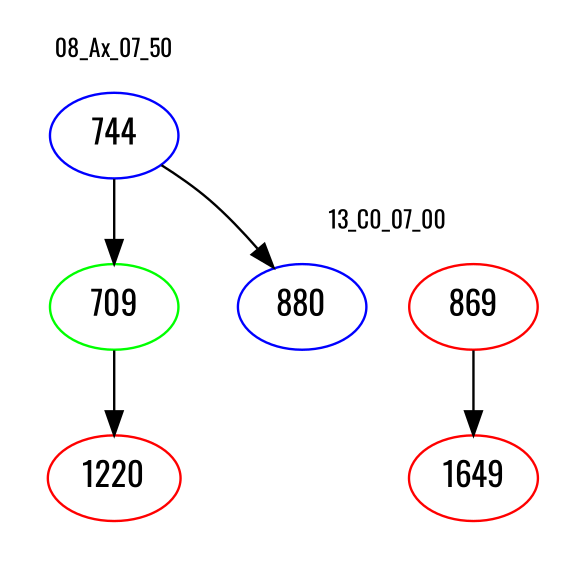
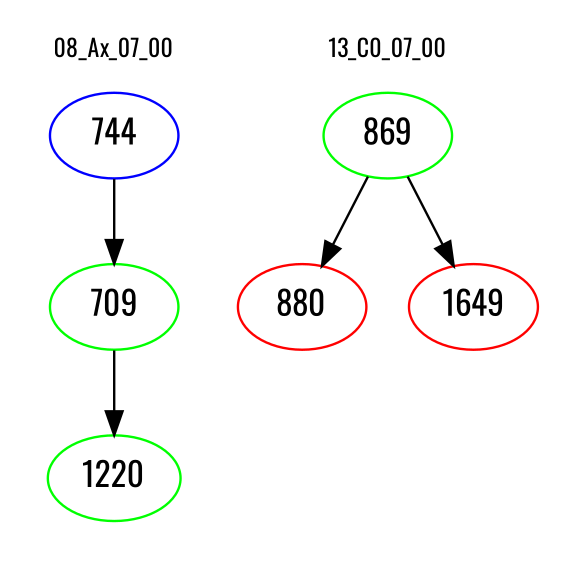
cluster "08_Ax_07_50": label "08_Ax_07_50" -> "08_Ax_07_00"
edge "744" -> "880": now "869" -> "880"
node "880": color blue -> red
node "869": color red -> green
node "1220": color red -> green
